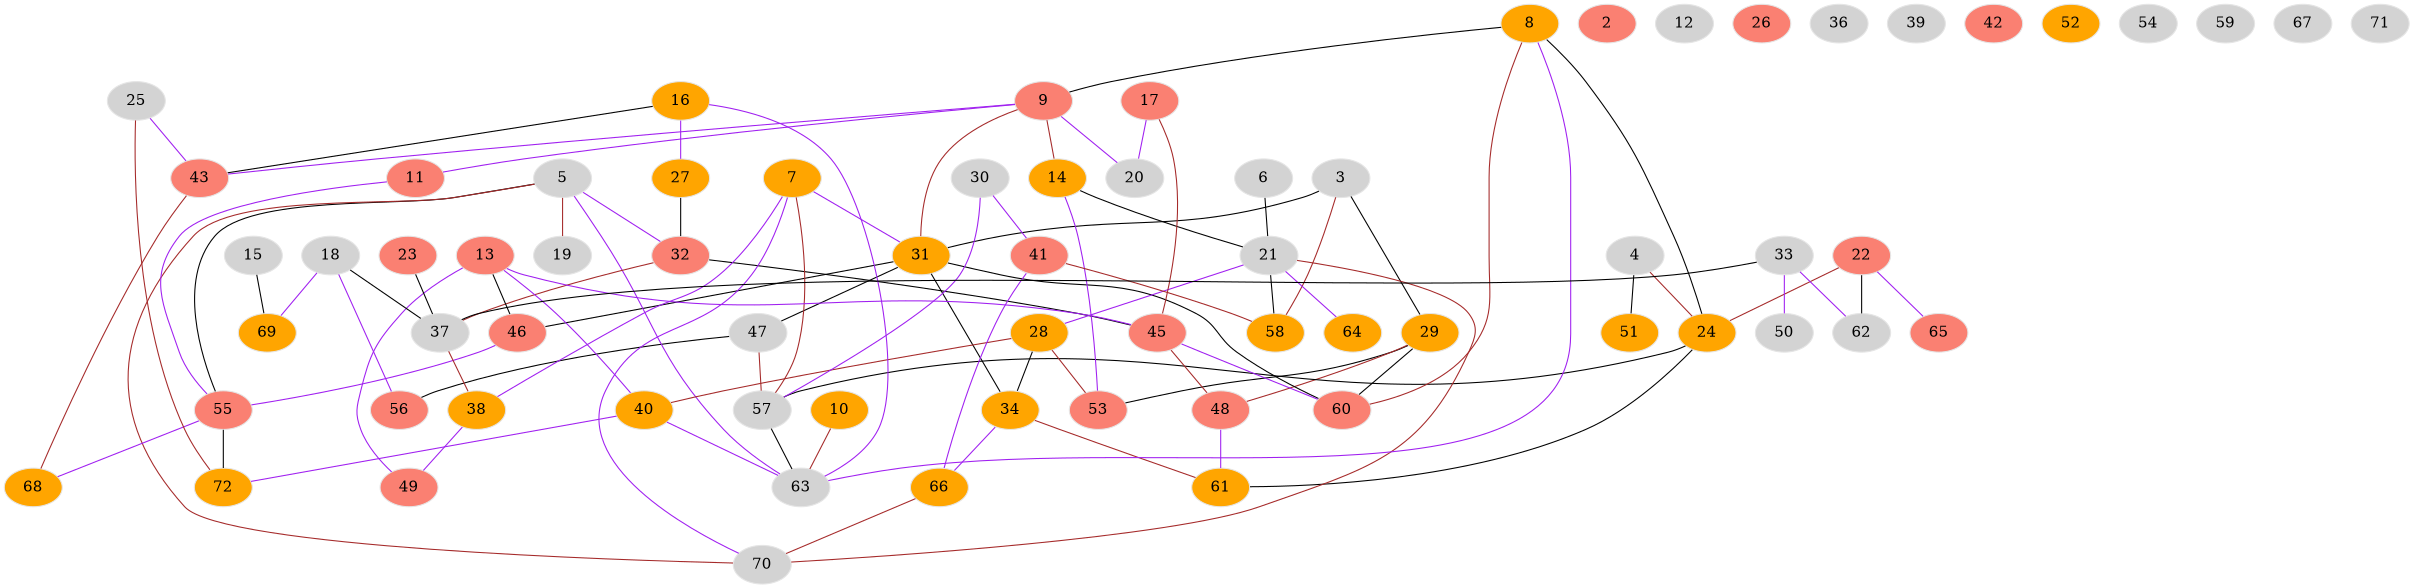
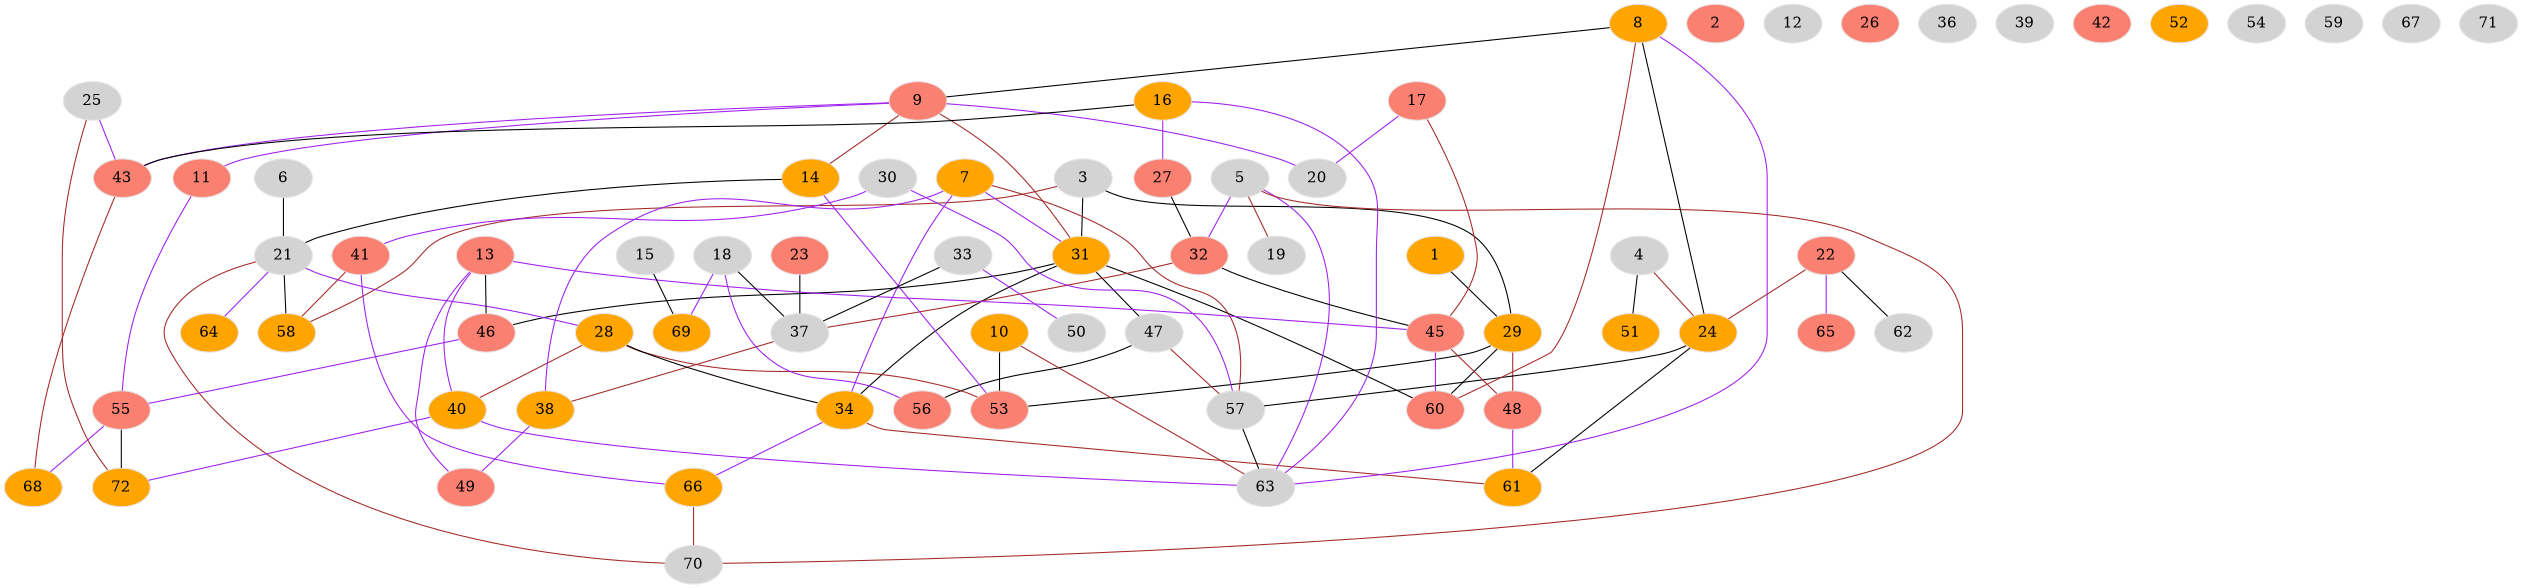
node "27": fillcolor orange -> salmon
edge "5" -- "55": removed
node "1": added
edge "33" -- "62": removed
edge "7" -- "70": now "7" -- "34"
edge "10" -- "53": added
